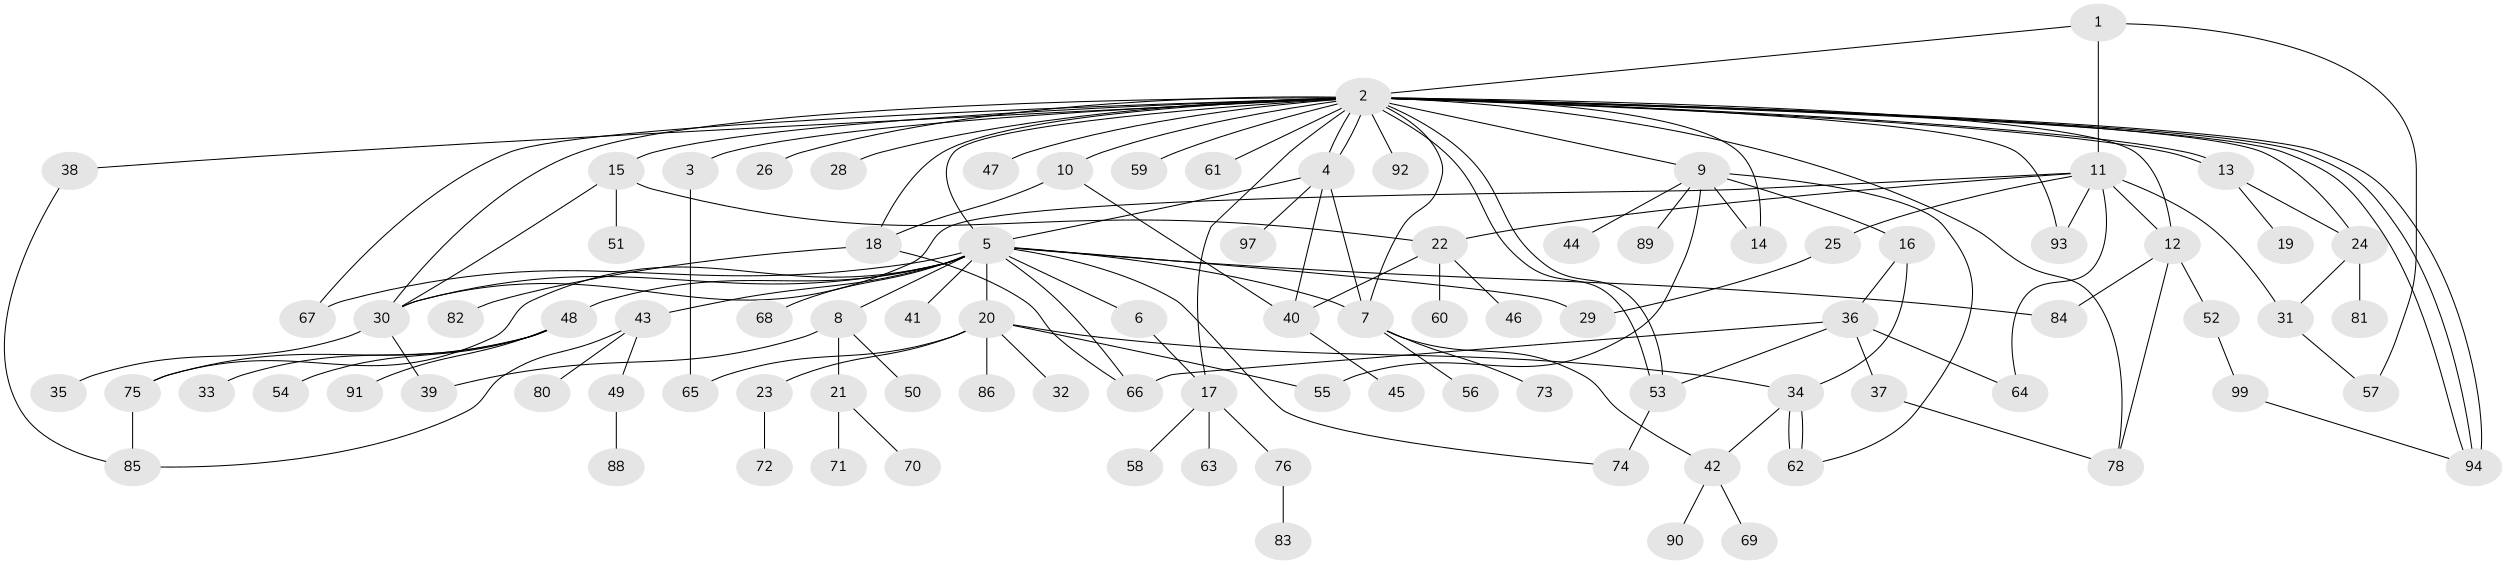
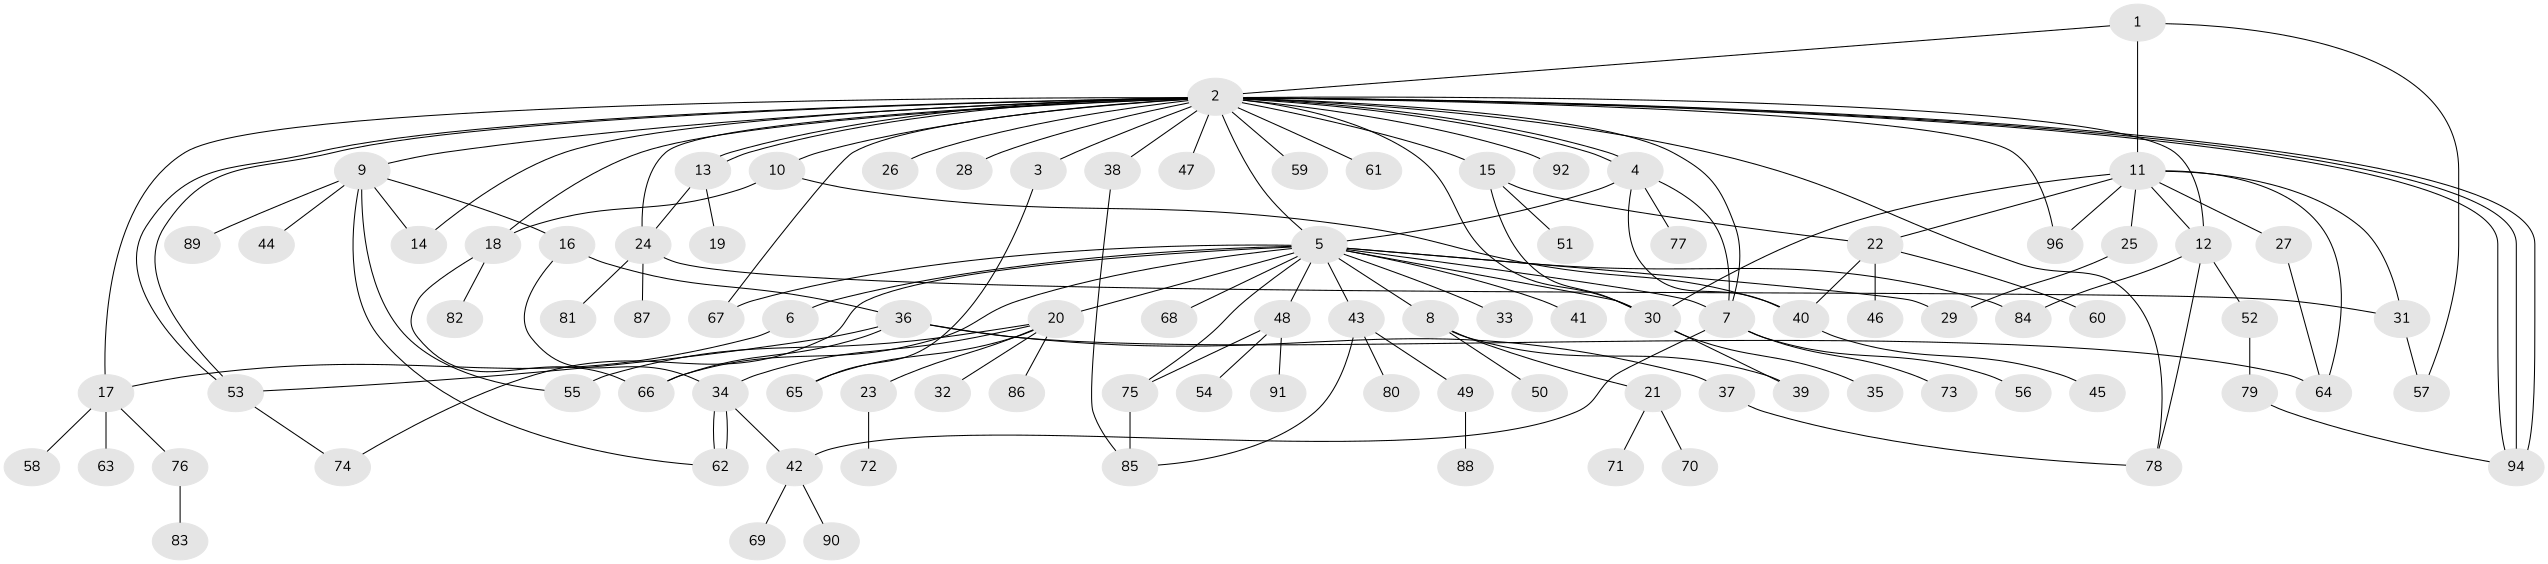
node "97": label "97" -> "77"
node "93": label "93" -> "96"
node "27": added
node "87": added
edge "48" -- "33": now "5" -- "33"
node "99": label "99" -> "79"
